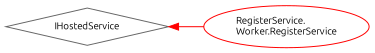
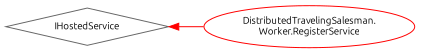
node "RegisterService. Worker.RegisterService": label "RegisterService. Worker.RegisterService" -> "DistributedTravelingSalesman. Worker.RegisterService"
